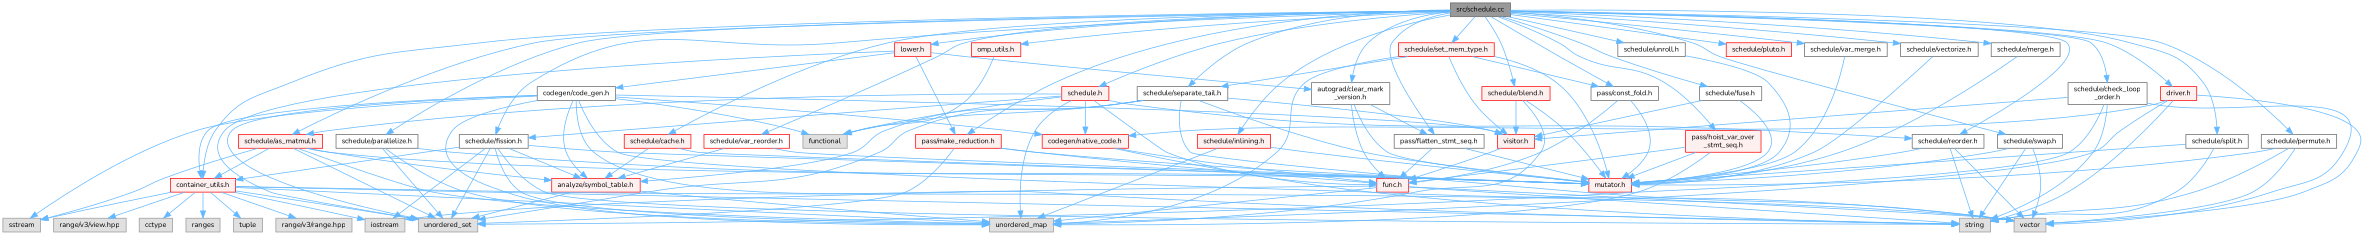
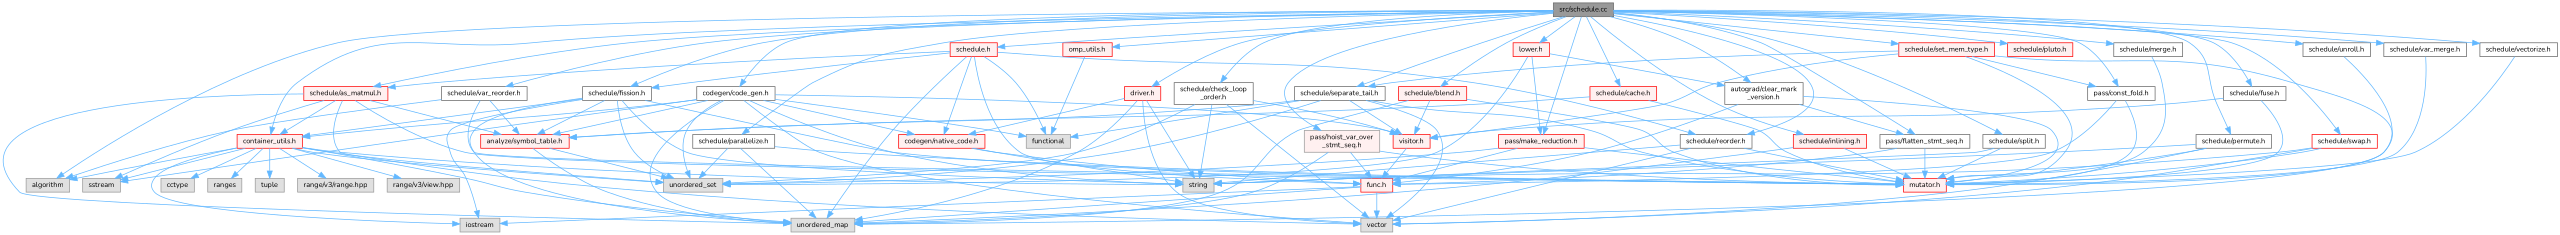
edge "lower.h" -> "codegen/code_gen.h": now "src/schedule.cc" -> "codegen/code_gen.h"
node "schedule/var_reorder.h": color red -> grey40
node "pass/hoist_var_over _stmt_seq.h": color red -> grey60
node "schedule/swap.h": color grey40 -> red
node "algorithm": added
edge "func.h" -> "string": removed
